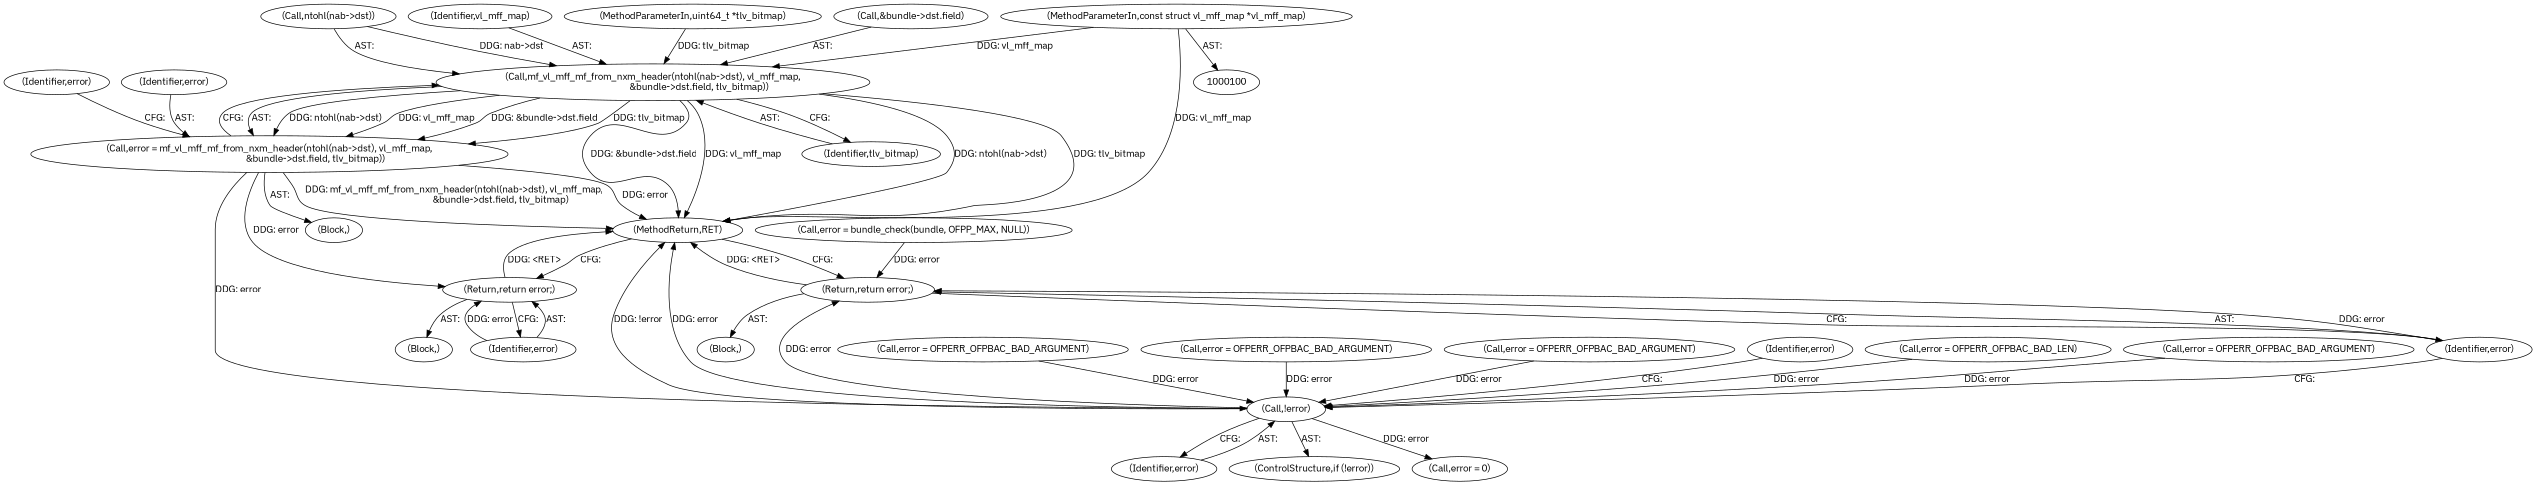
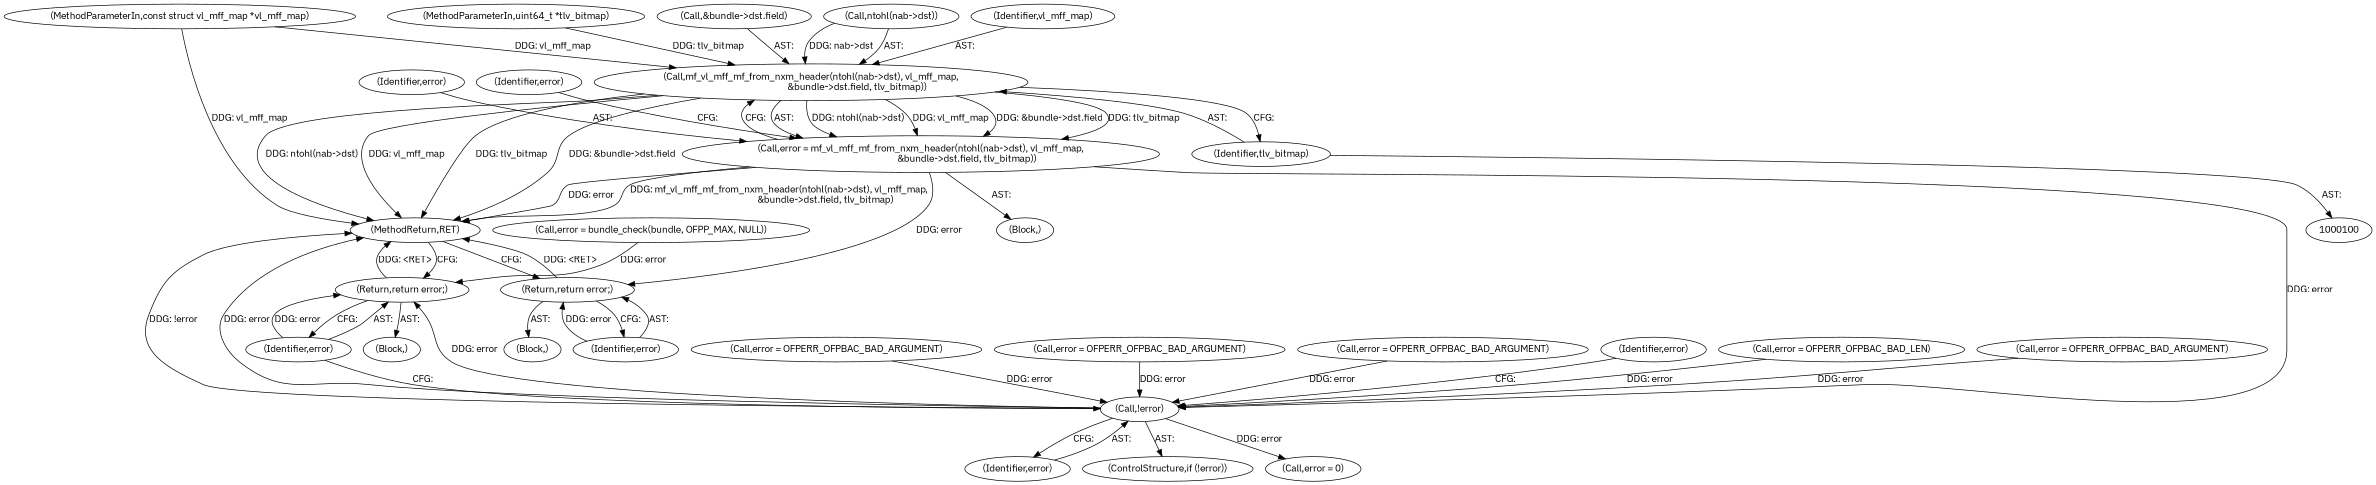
edge "(MethodParameterIn,const struct vl_mff_map *vl_mff_map)" -> "1000100": now "(Identifier,tlv_bitmap)" -> "1000100"
